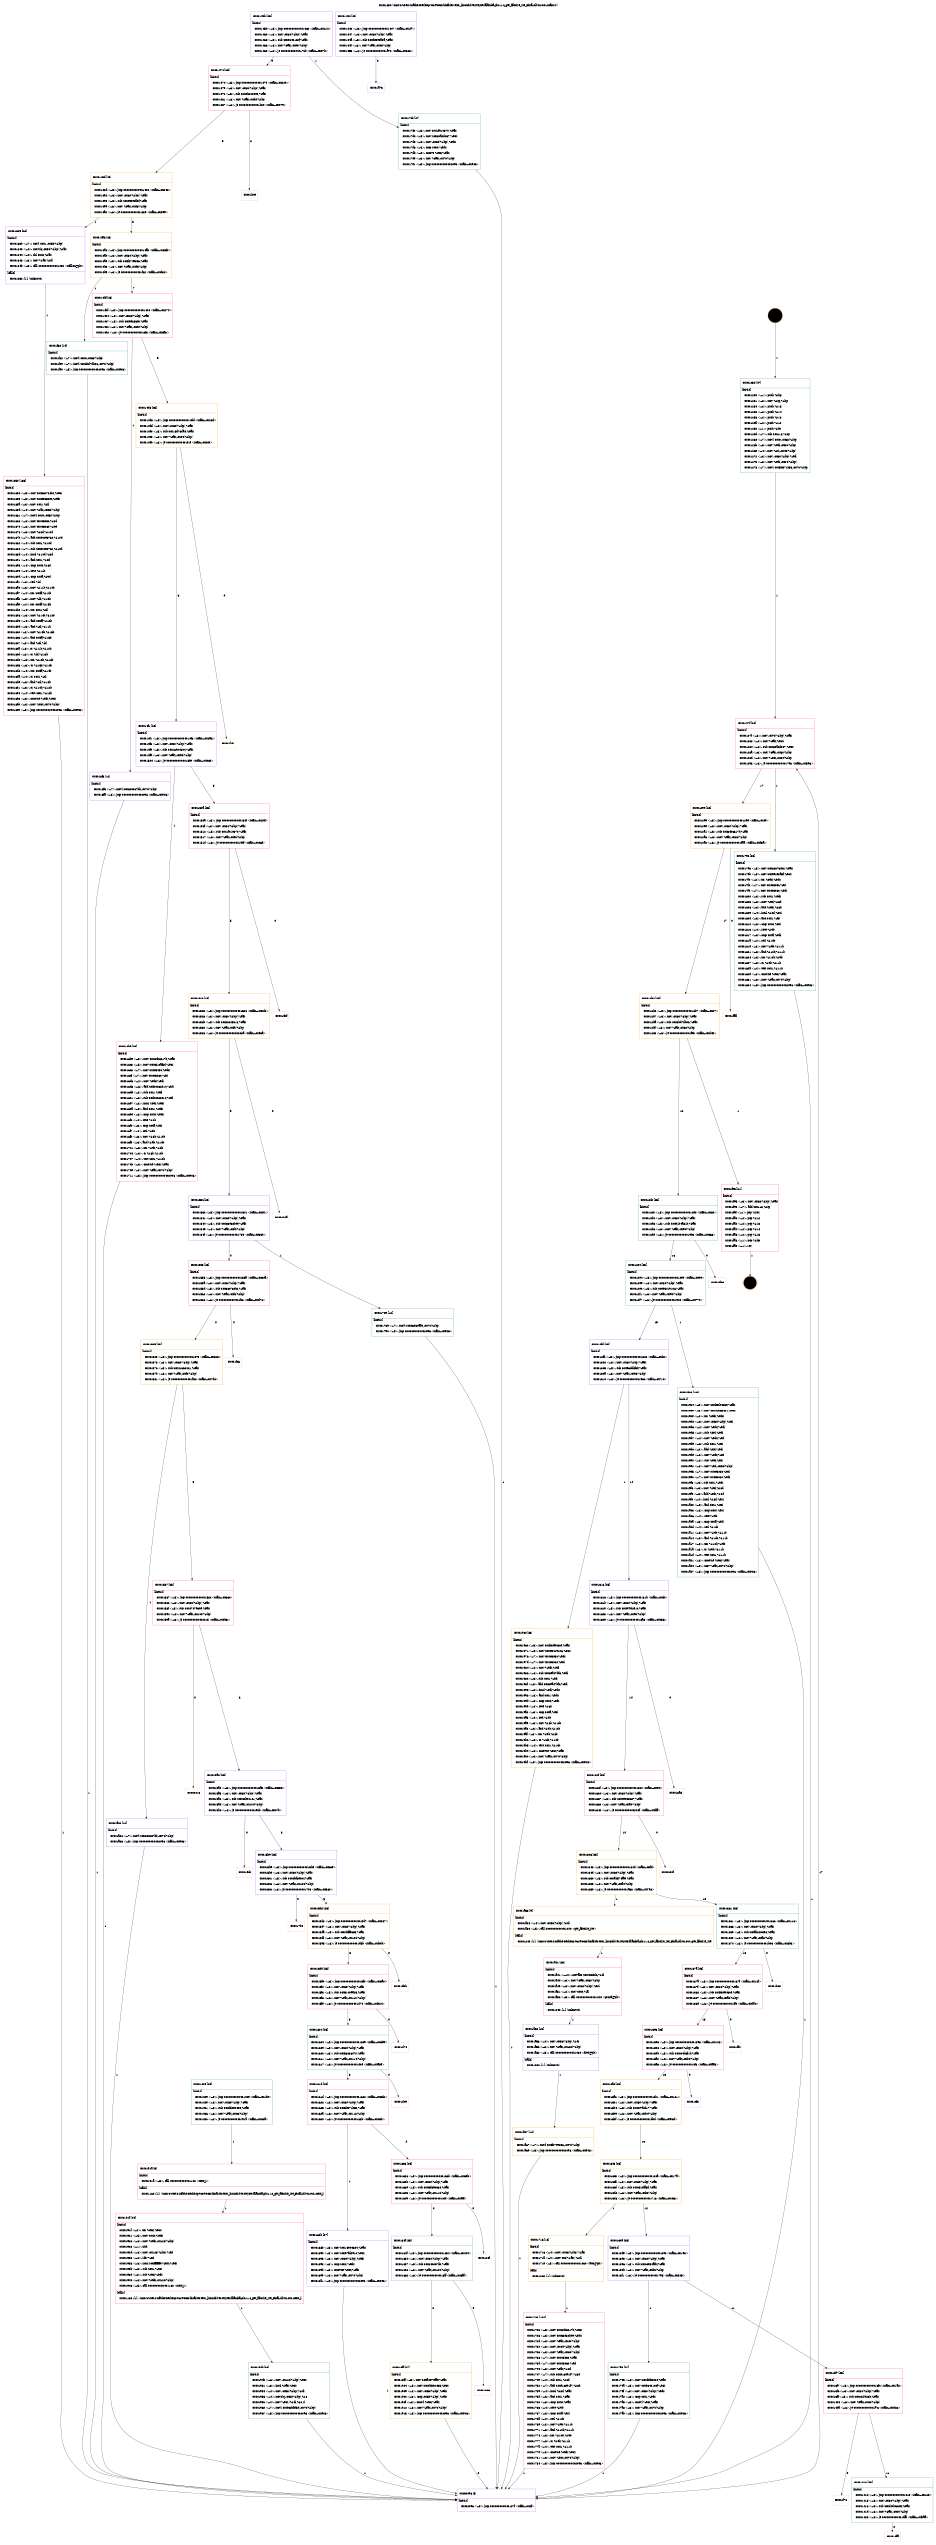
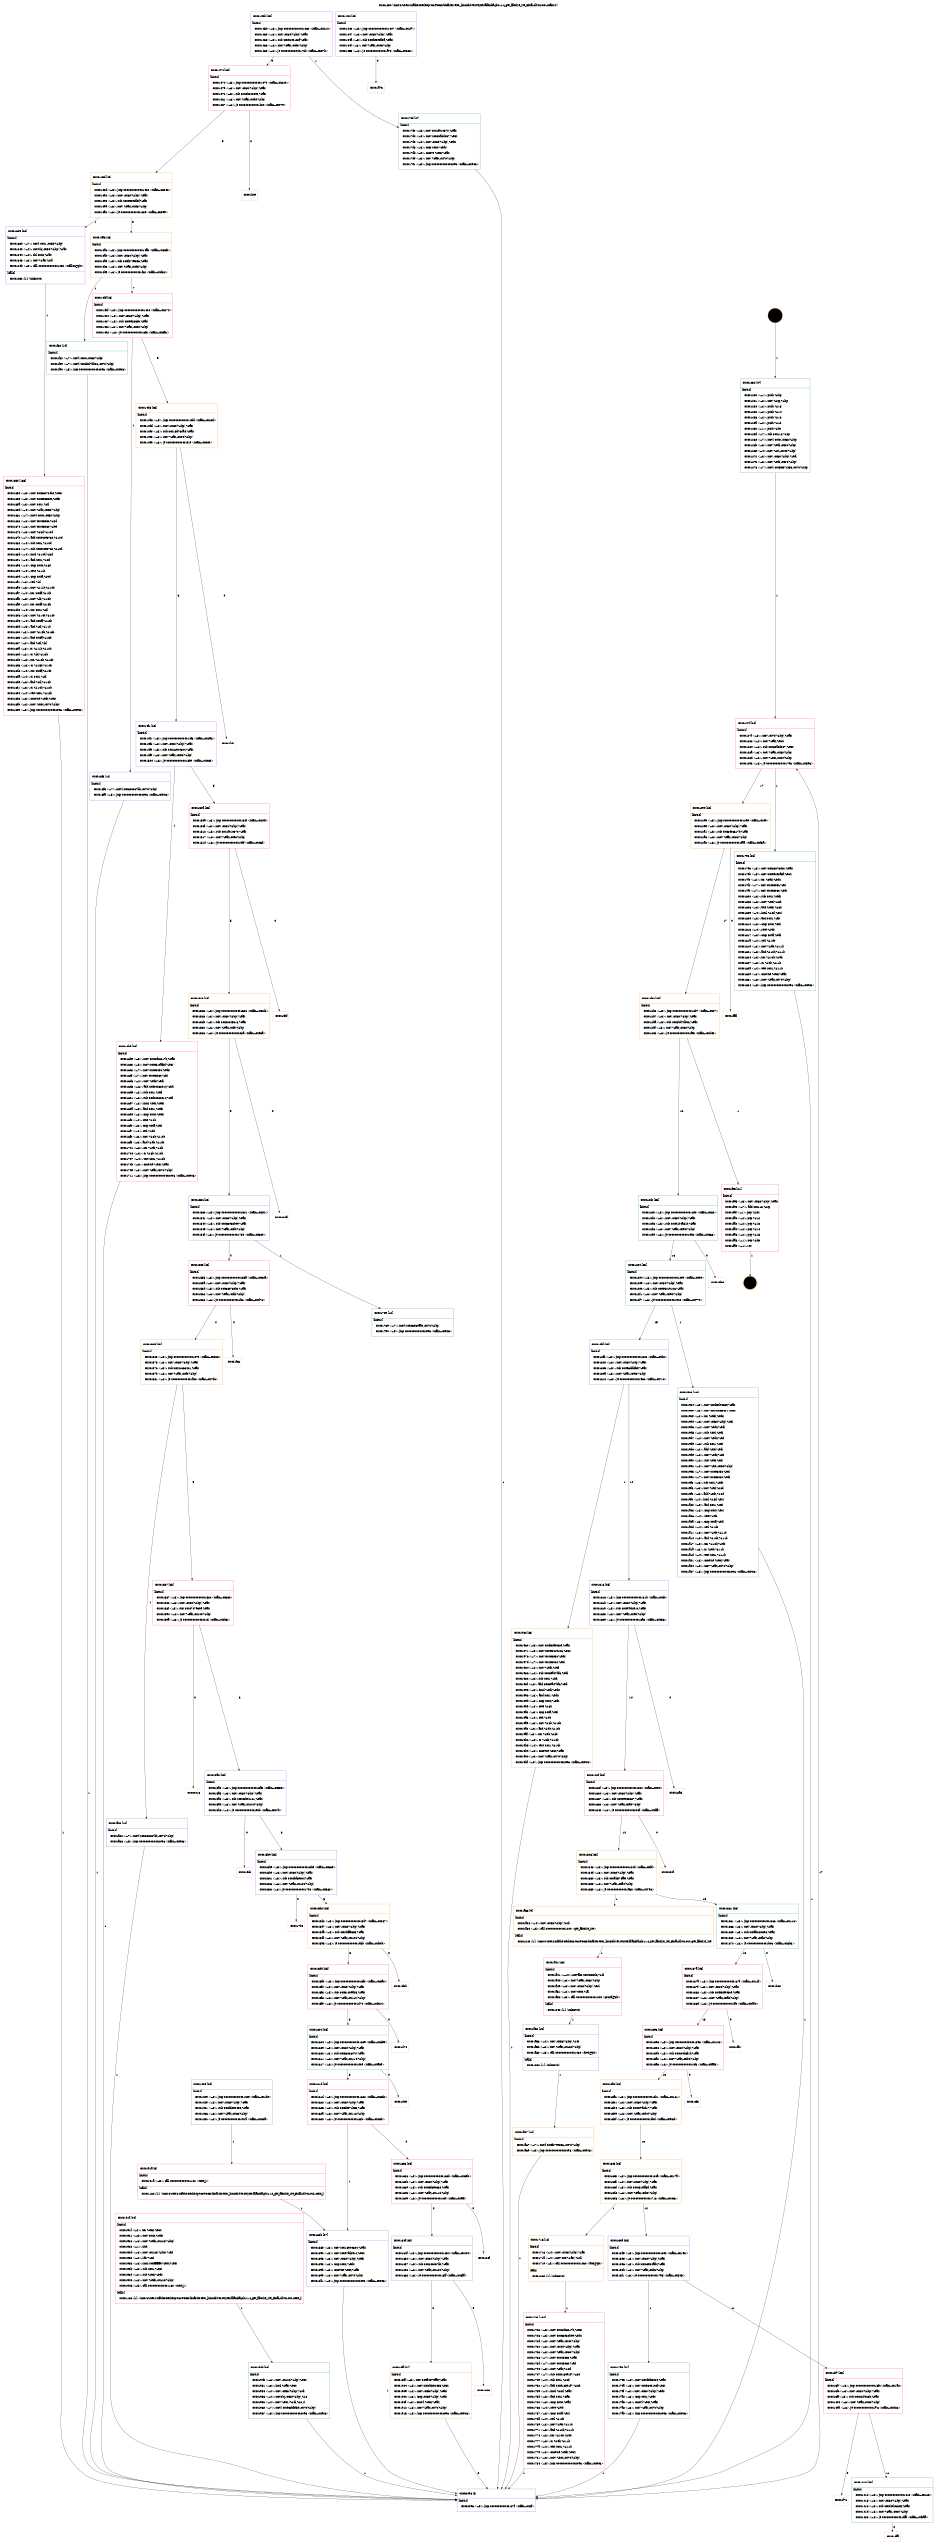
edge "0x401789 [12]" -> "0x402096 [5]": removed, label "1"
edge "0x40191a [5]" -> "0x40191f [44]": now "0x40191a [5]" -> "0x40168b [27]"
